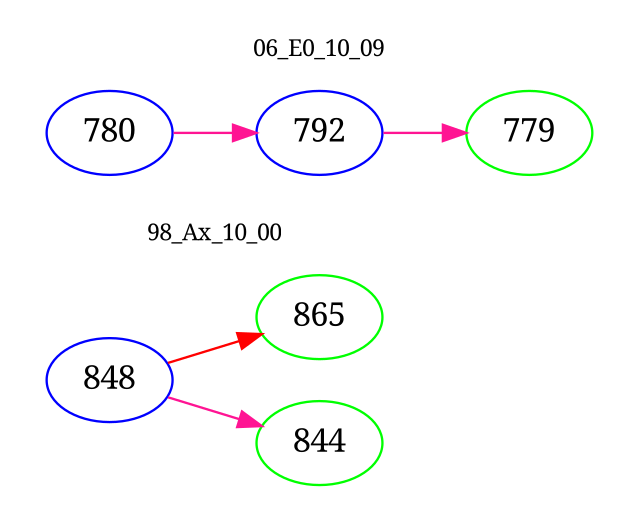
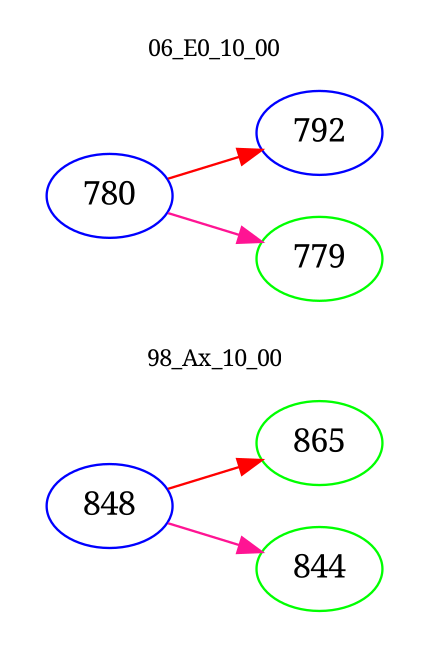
cluster "06_E0_10_09": label "06_E0_10_09" -> "06_E0_10_00"
edge "780" -> "792": color deeppink -> red
edge "792" -> "779": now "780" -> "779"
